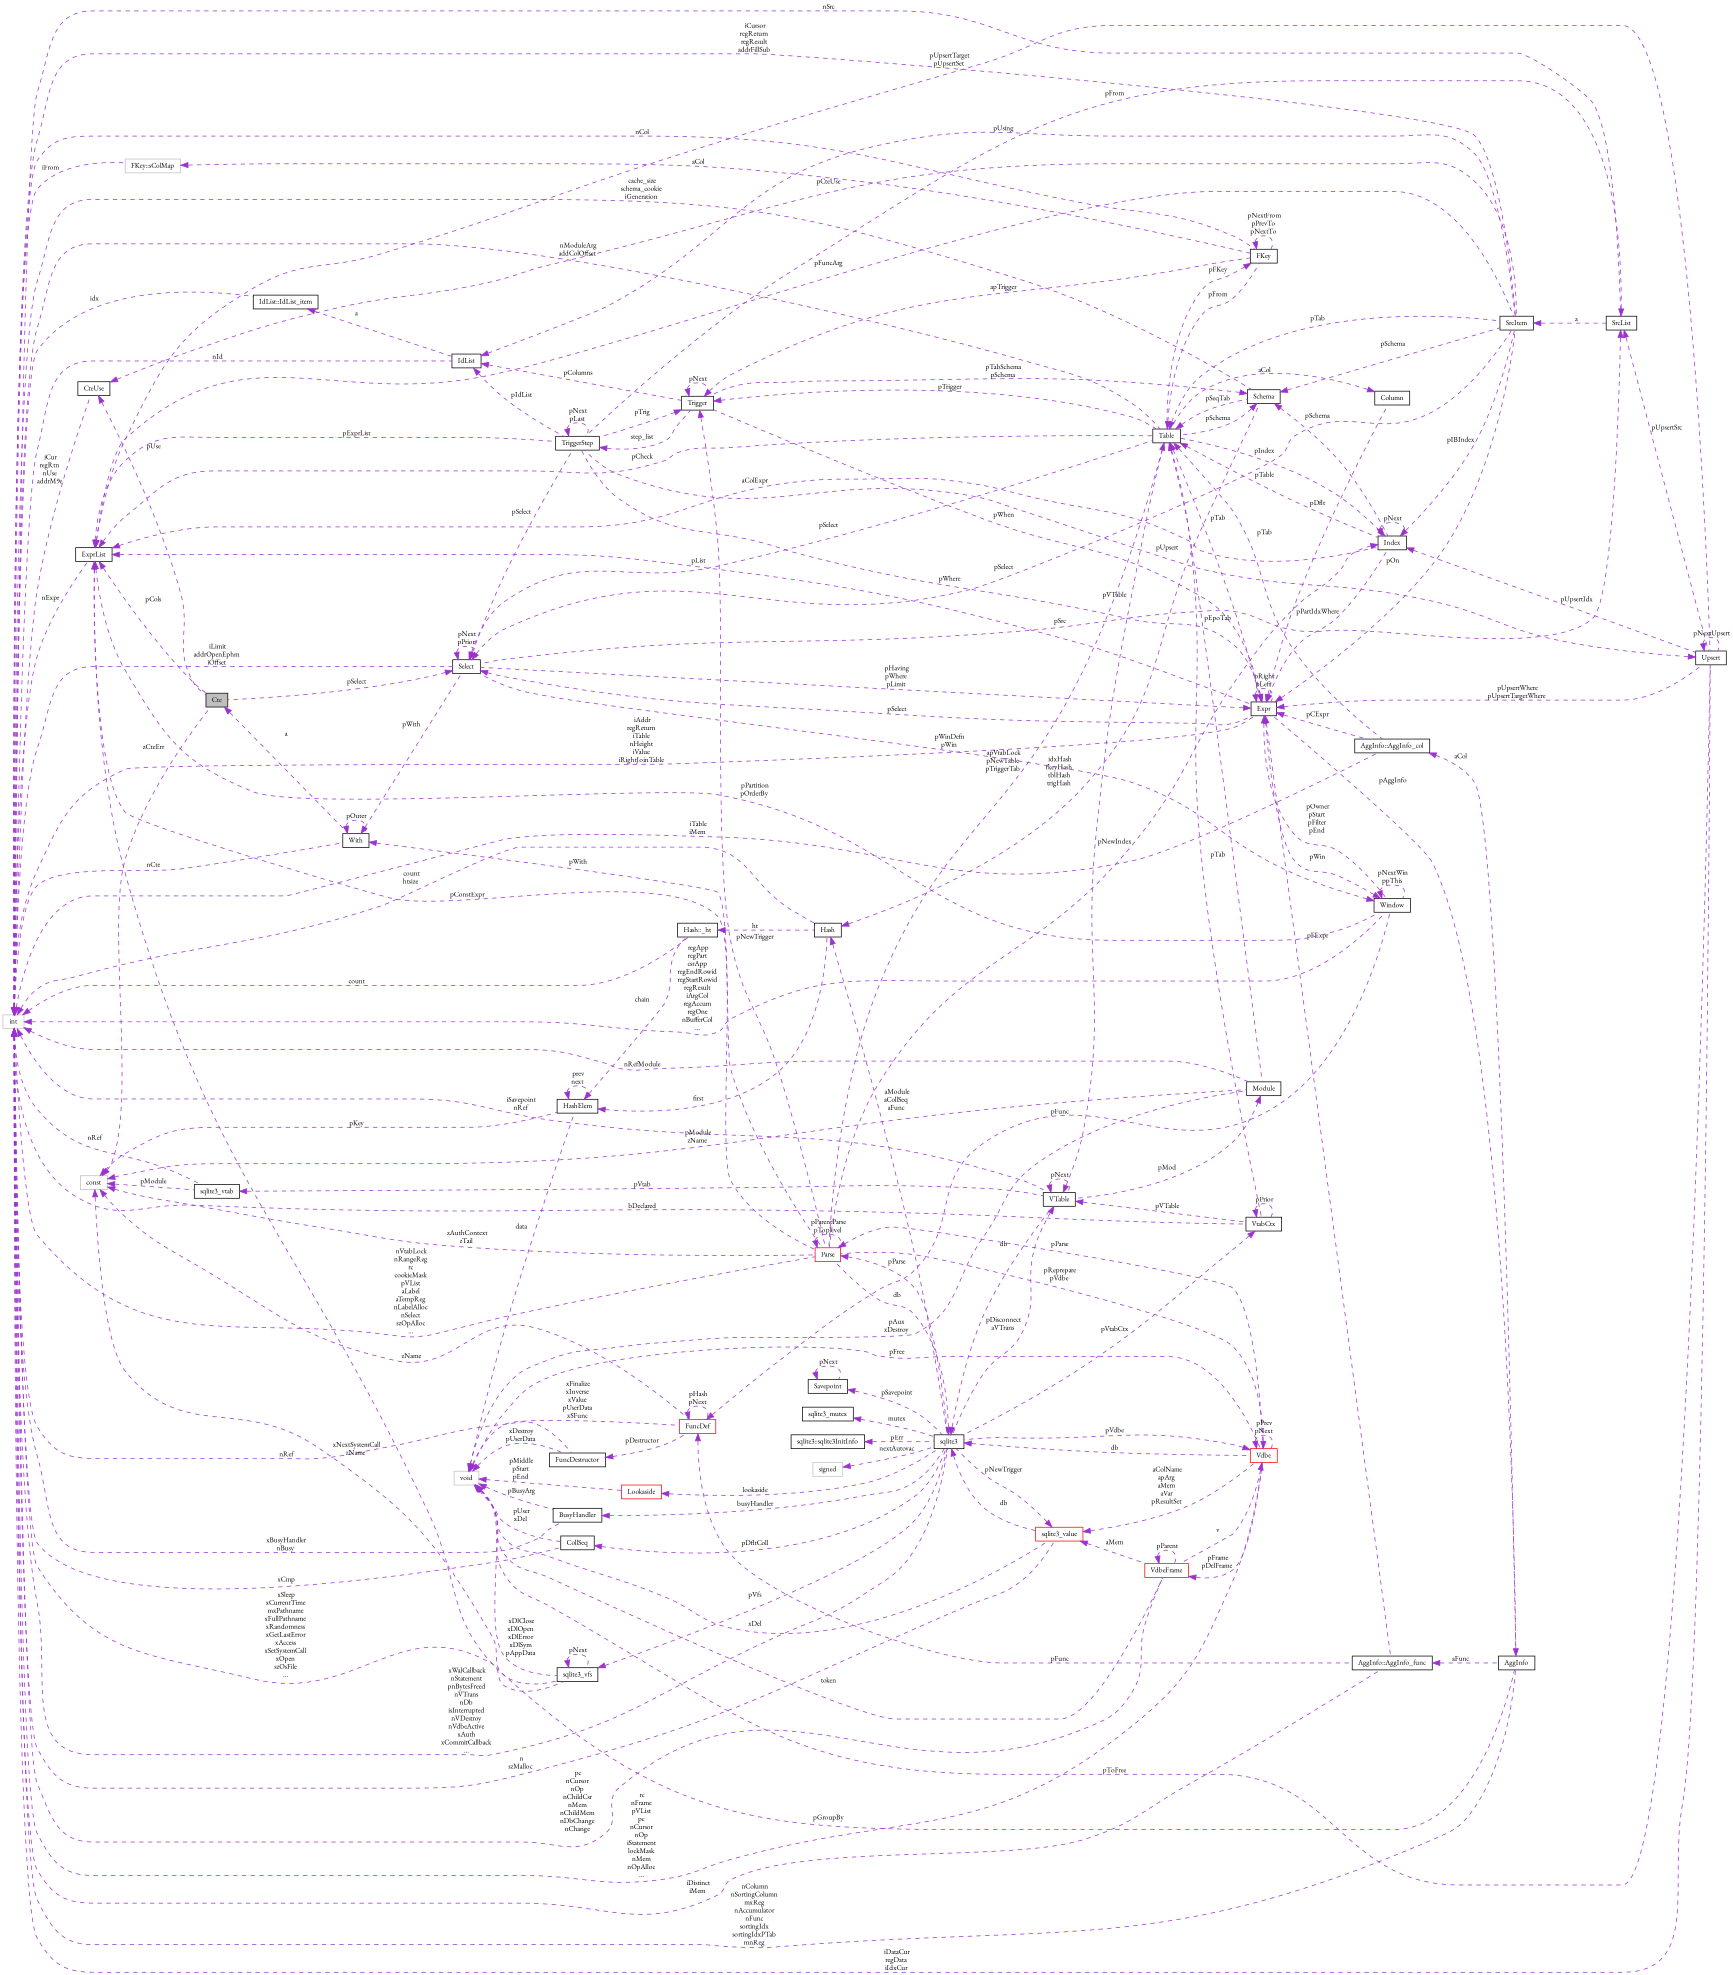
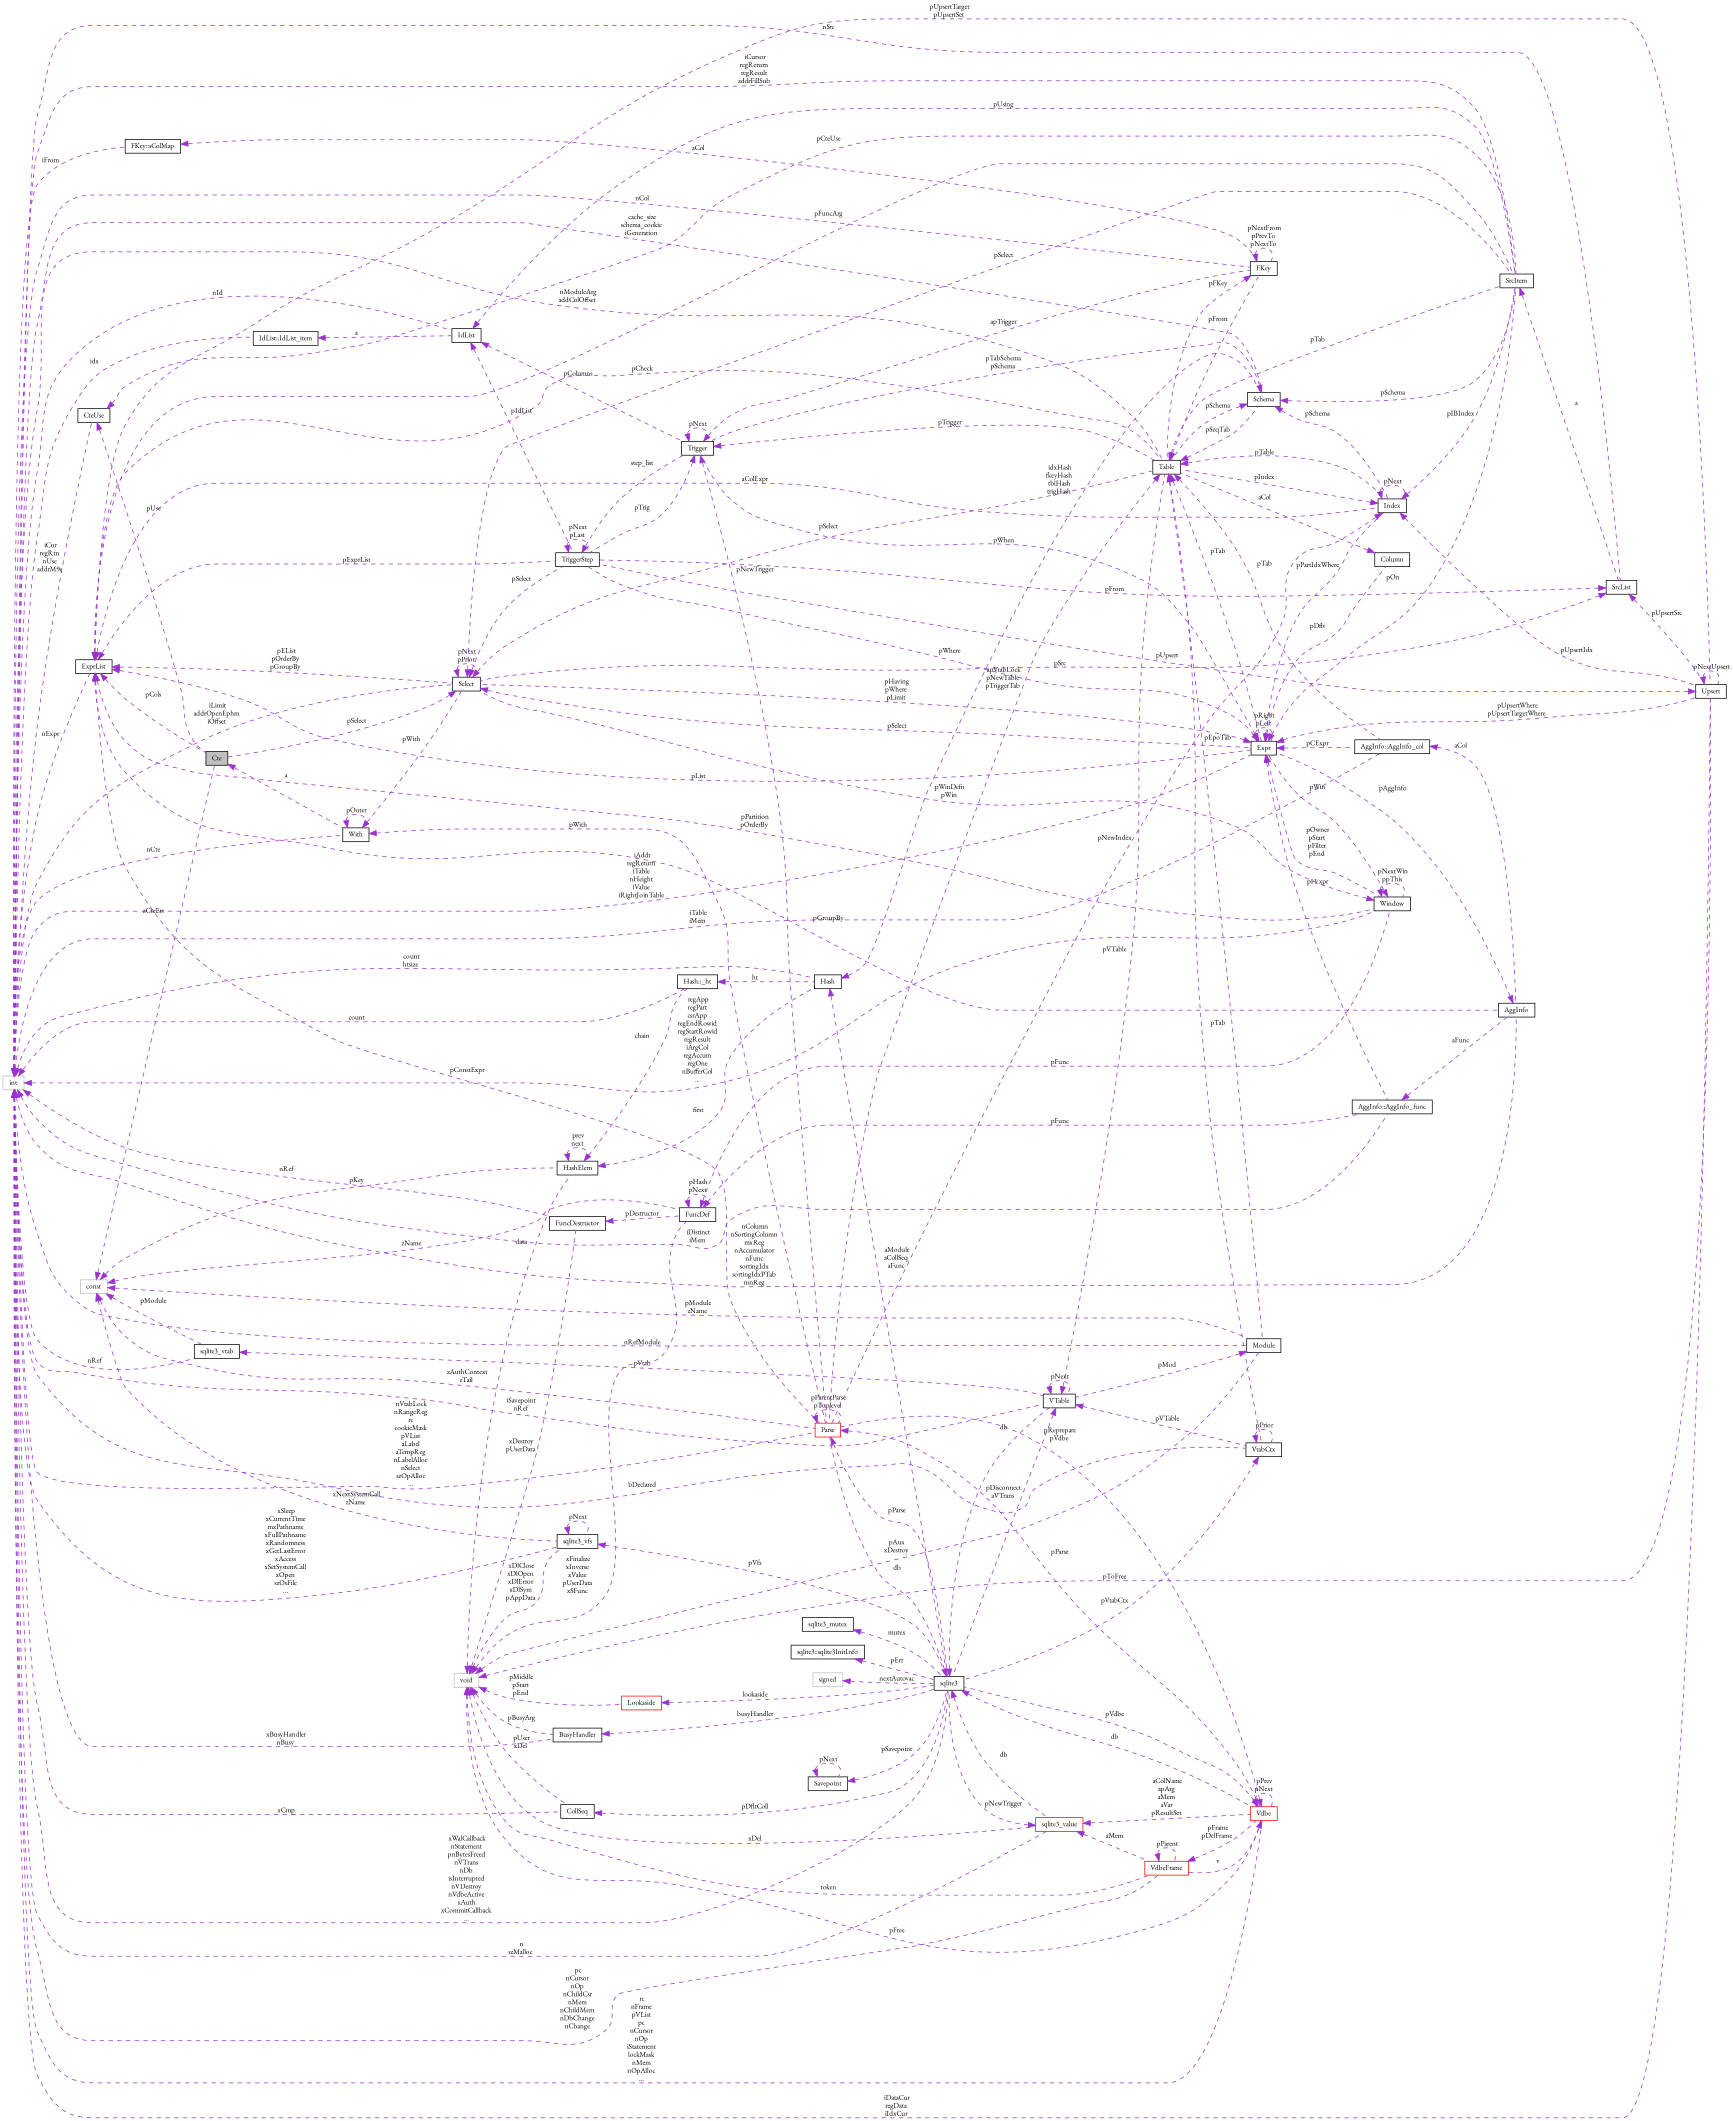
node "FKey::sColMap": color grey75 -> black
edge "Select" -> "ExprList": added, label "pEList pOrderBy pGroupBy"
node "FuncDef": color red -> black
